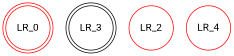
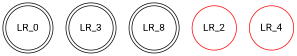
node "LR_0": color red -> black
node "LR_8": added
